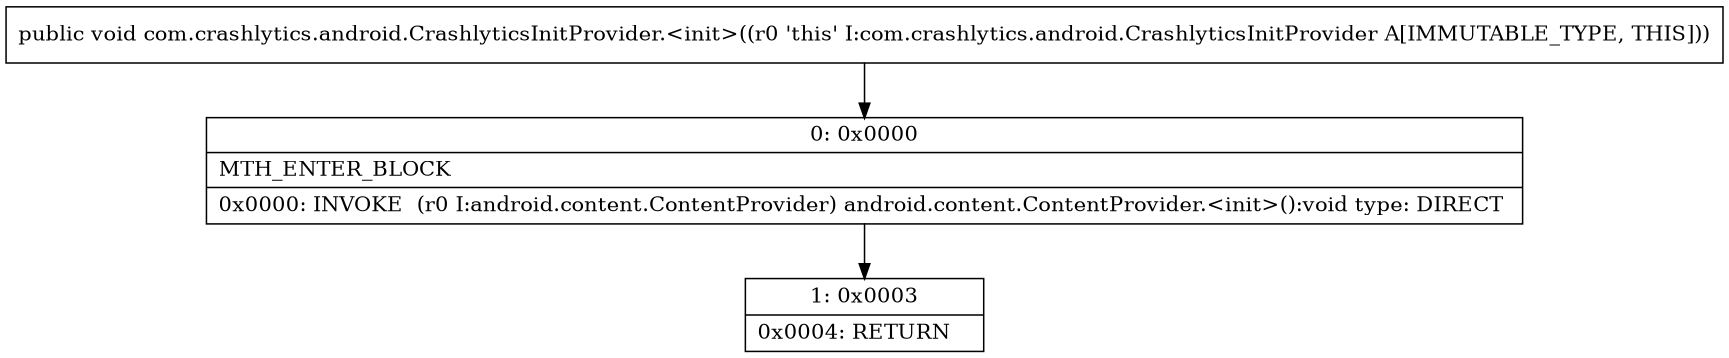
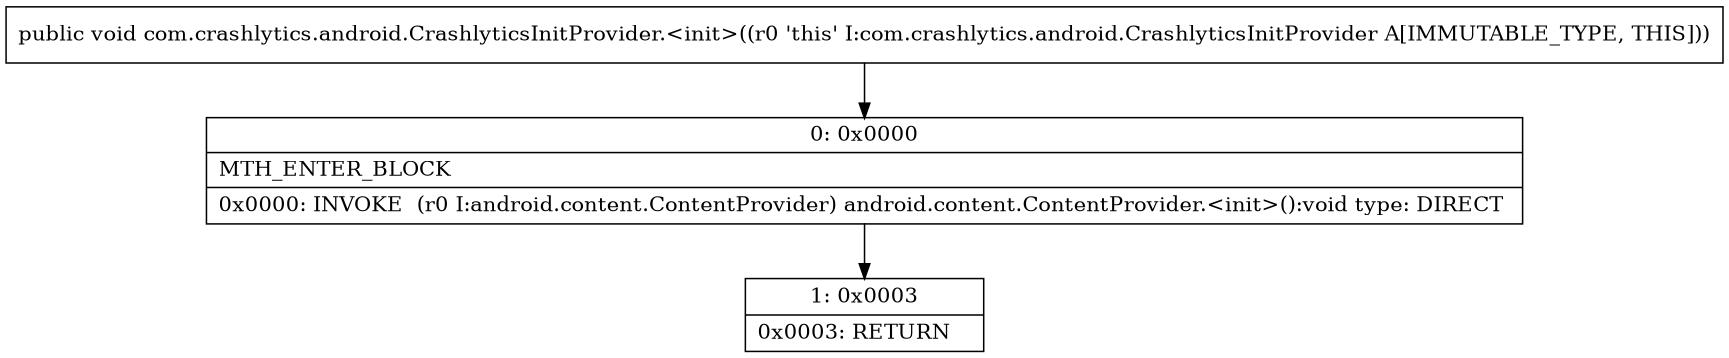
node "1: 0x0003": text "0x0004: RETURN" -> "0x0003: RETURN"
